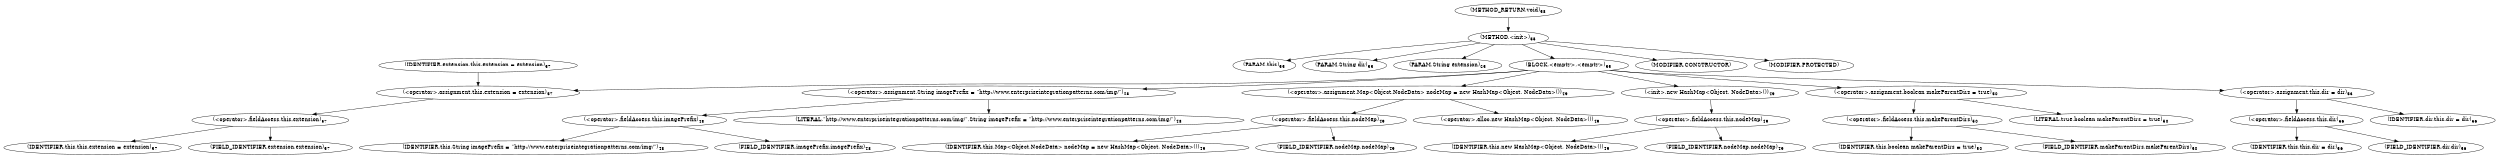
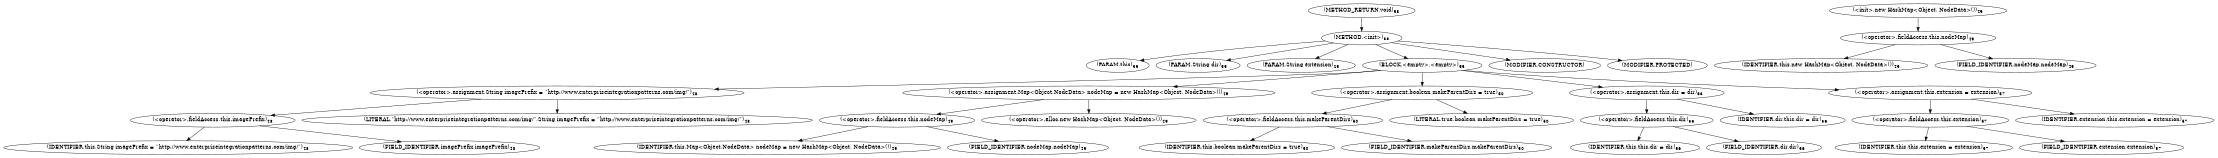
edge "(IDENTIFIER,extension,this.extension = extension)" -> "(<operator>.assignment,this.extension = extension)": reversed
edge "(BLOCK,<empty>,<empty>)" -> "(<init>,new HashMap<Object, NodeData>())": removed
